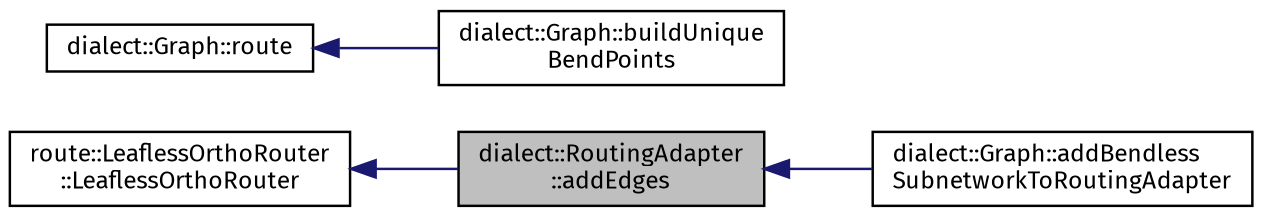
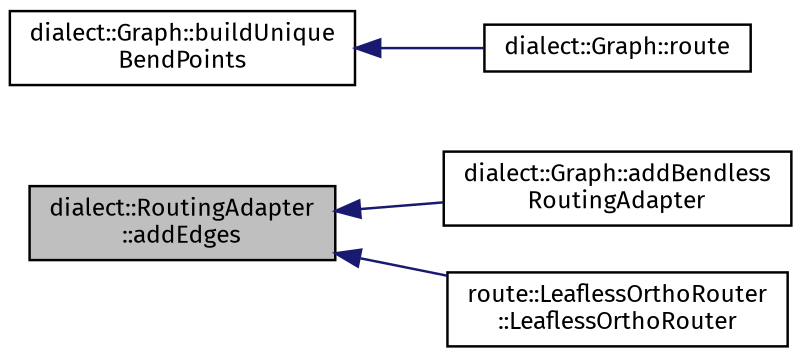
edge "dialect::Graph::buildUnique BendPoints" -> "dialect::Graph::route": reversed
edge "dialect::RoutingAdapter ::addEdges" -> "route::LeaflessOrthoRouter ::LeaflessOrthoRouter": reversed
node "dialect::Graph::addBendless SubnetworkToRoutingAdapter": label "dialect::Graph::addBendless SubnetworkToRoutingAdapter" -> "dialect::Graph::addBendless RoutingAdapter"
